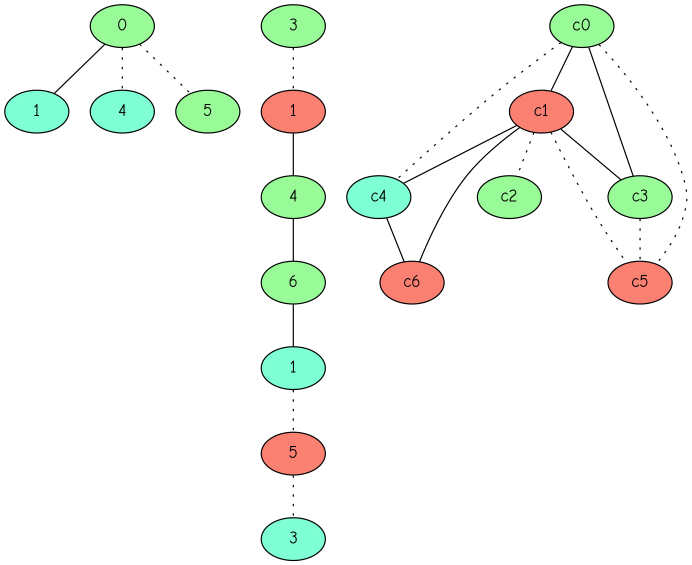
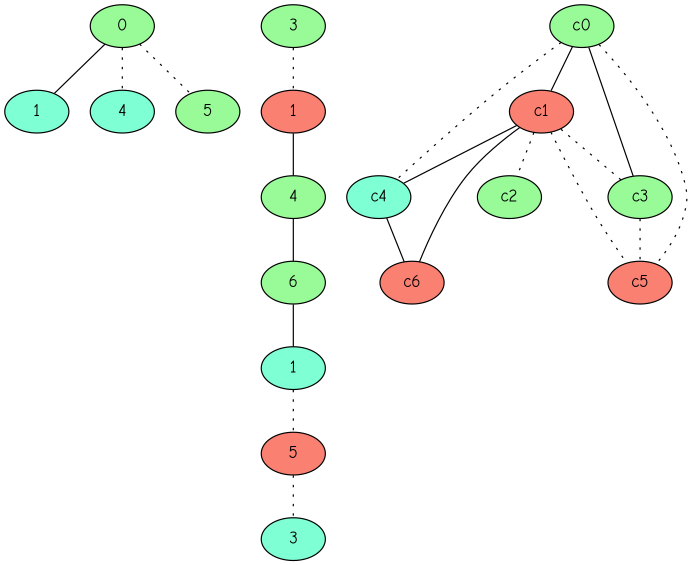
edge "c1" -- "c3": style solid -> dotted
